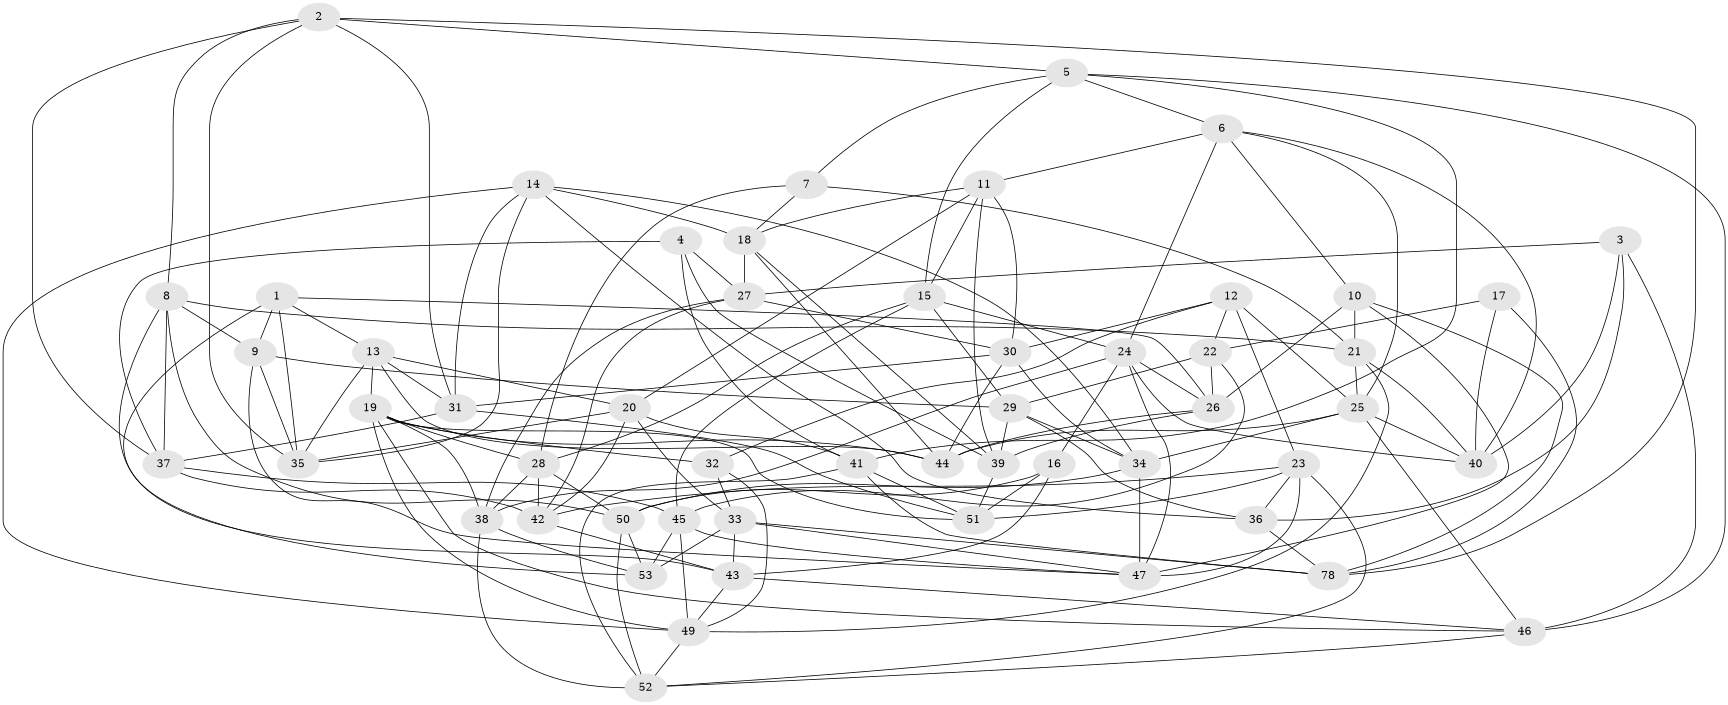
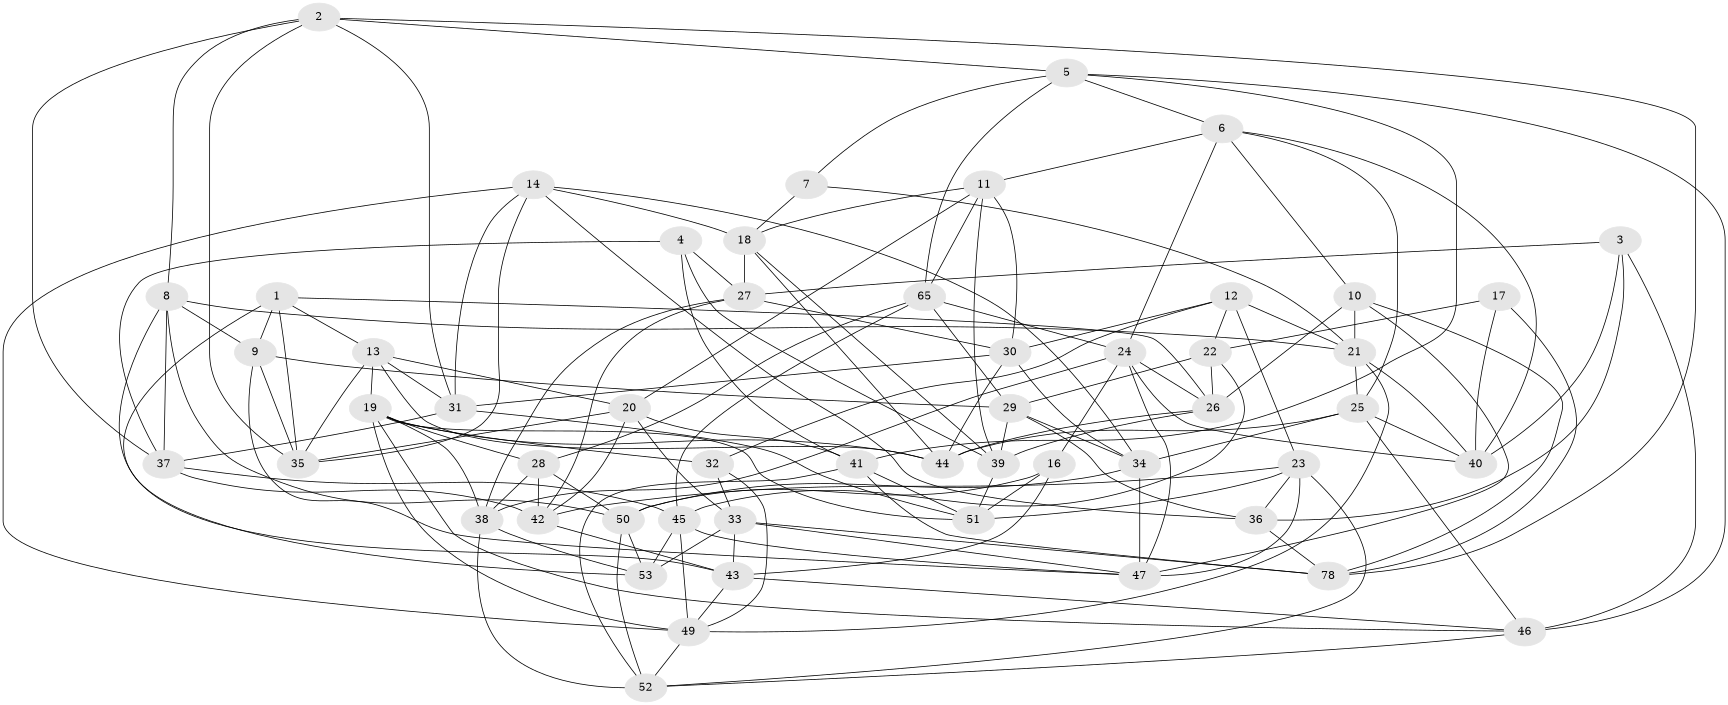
edge "7" -- "28": removed
node "15": label "15" -> "65"
edge "12" -- "25": now "12" -- "21"
